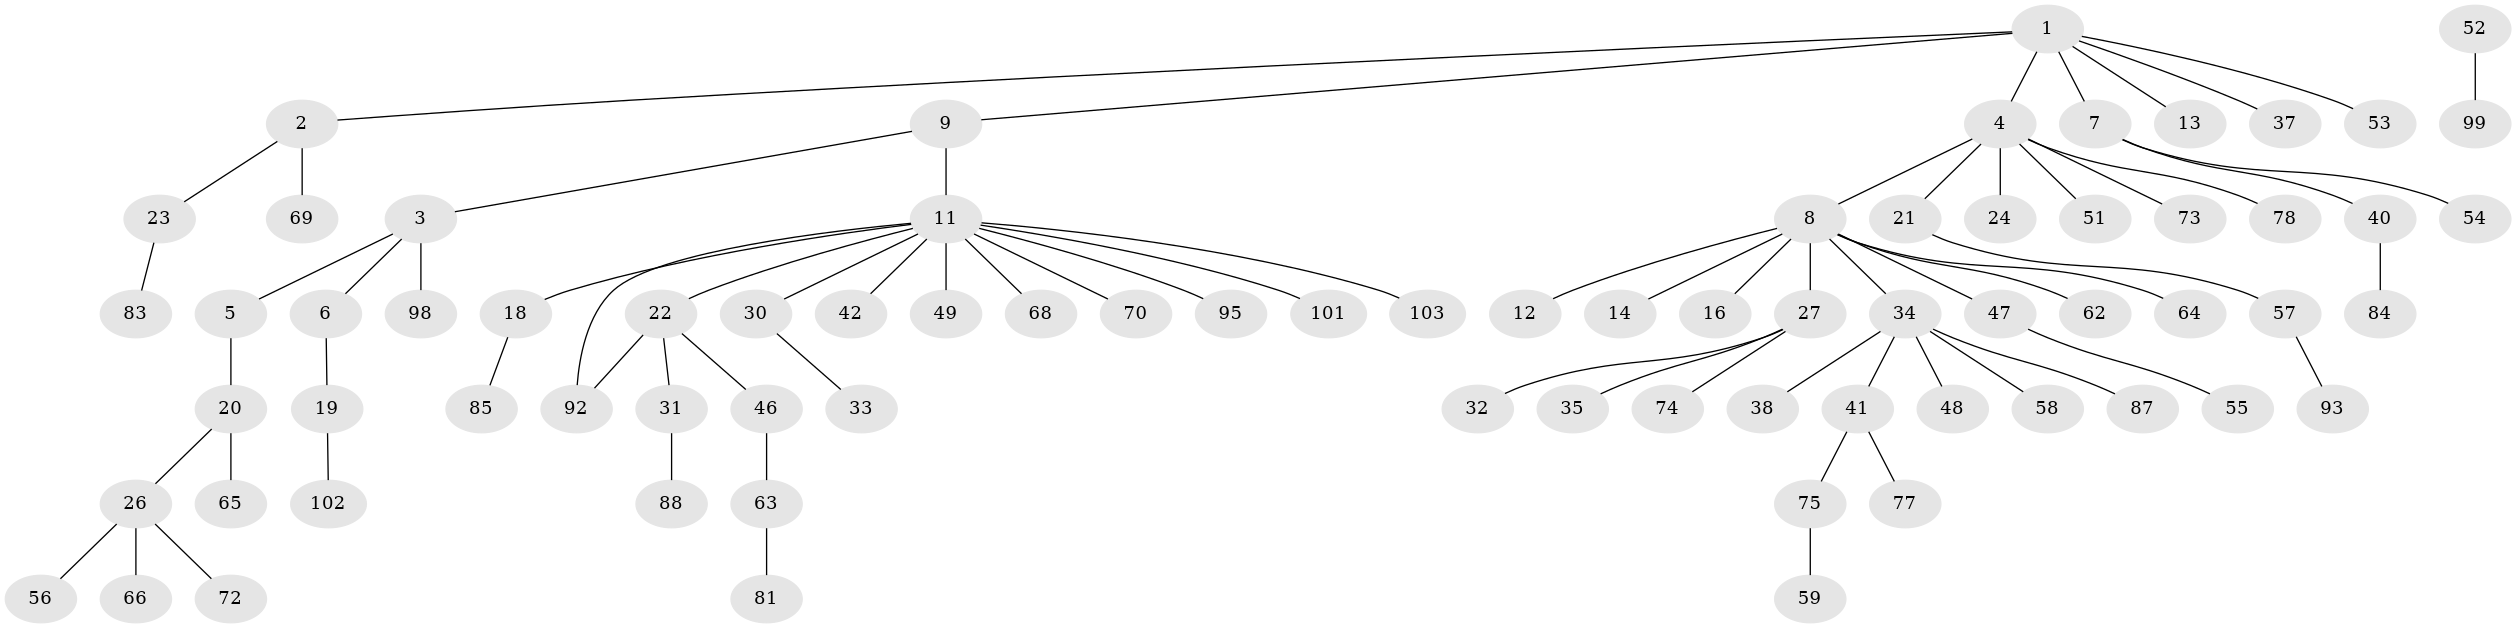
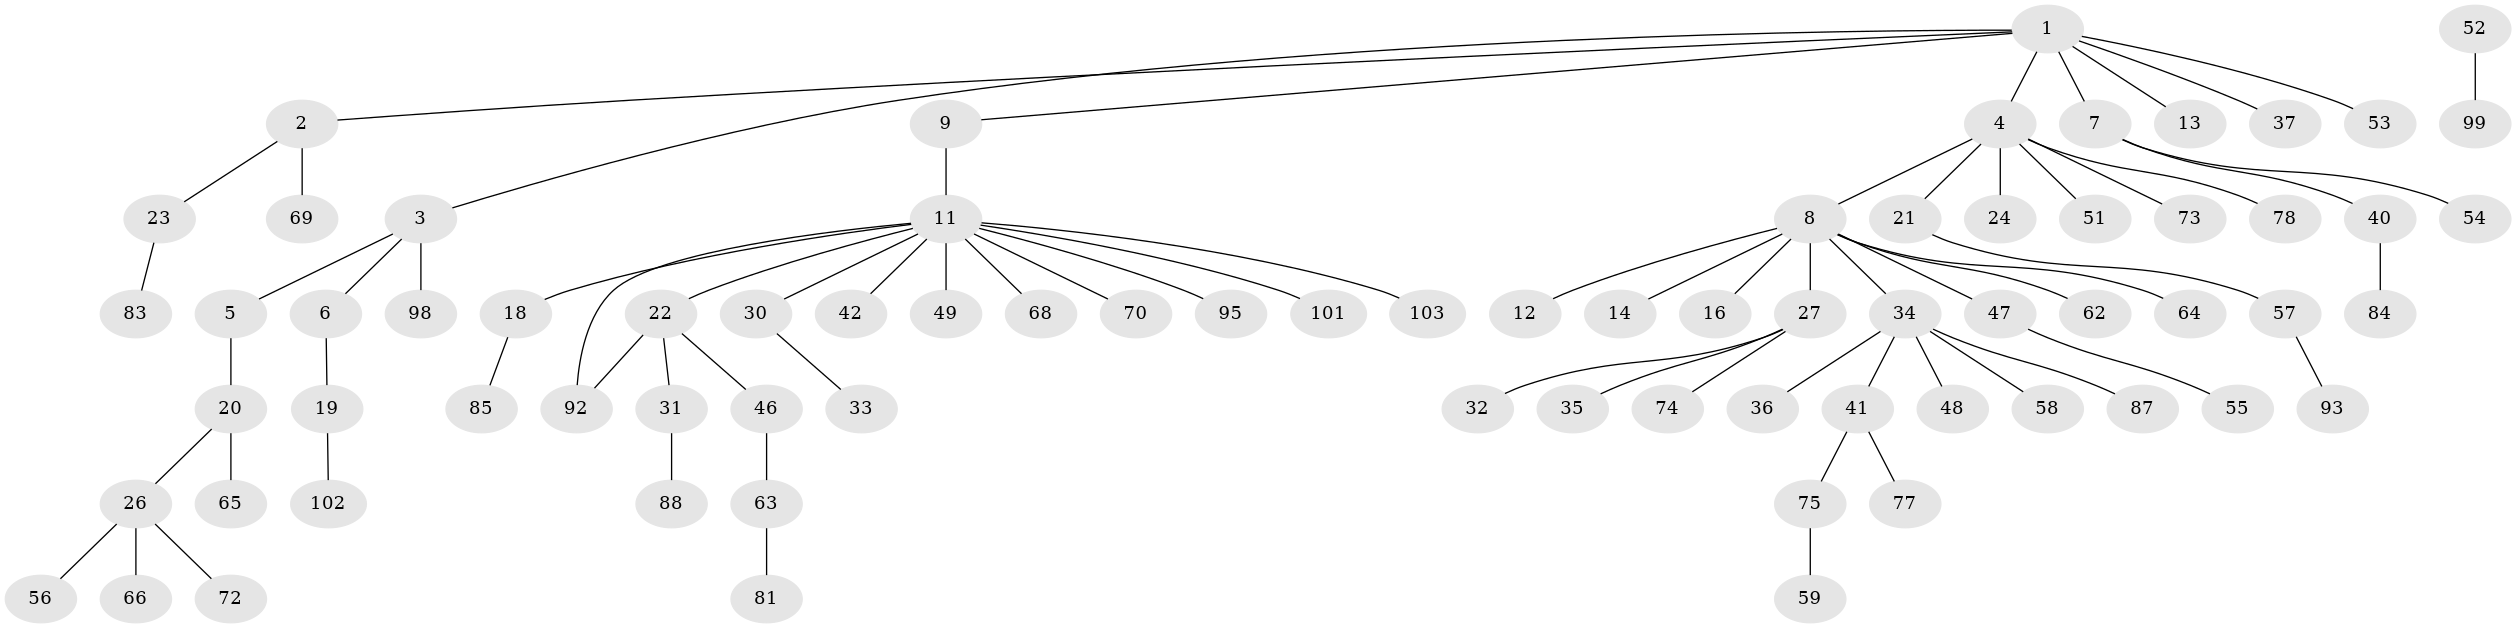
edge "9" -- "3": now "1" -- "3"
node "38": label "38" -> "36"
